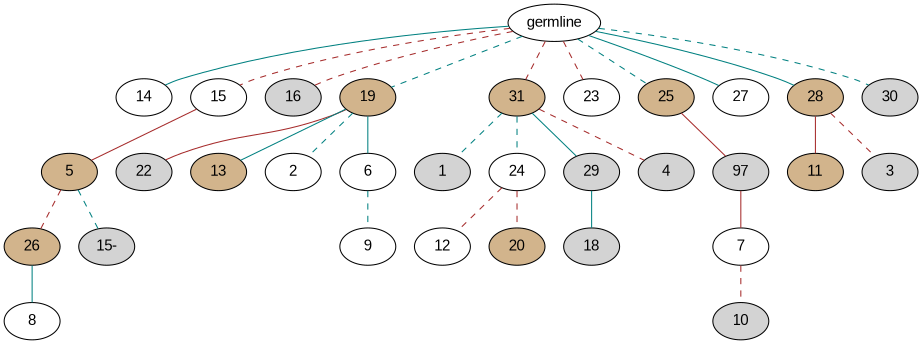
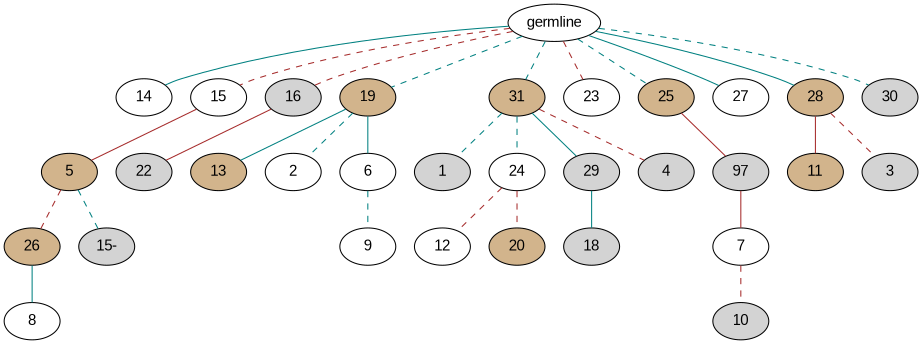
edge "germline" -- "31": color brown -> teal
edge "19" -- "22": now "16" -- "22"
